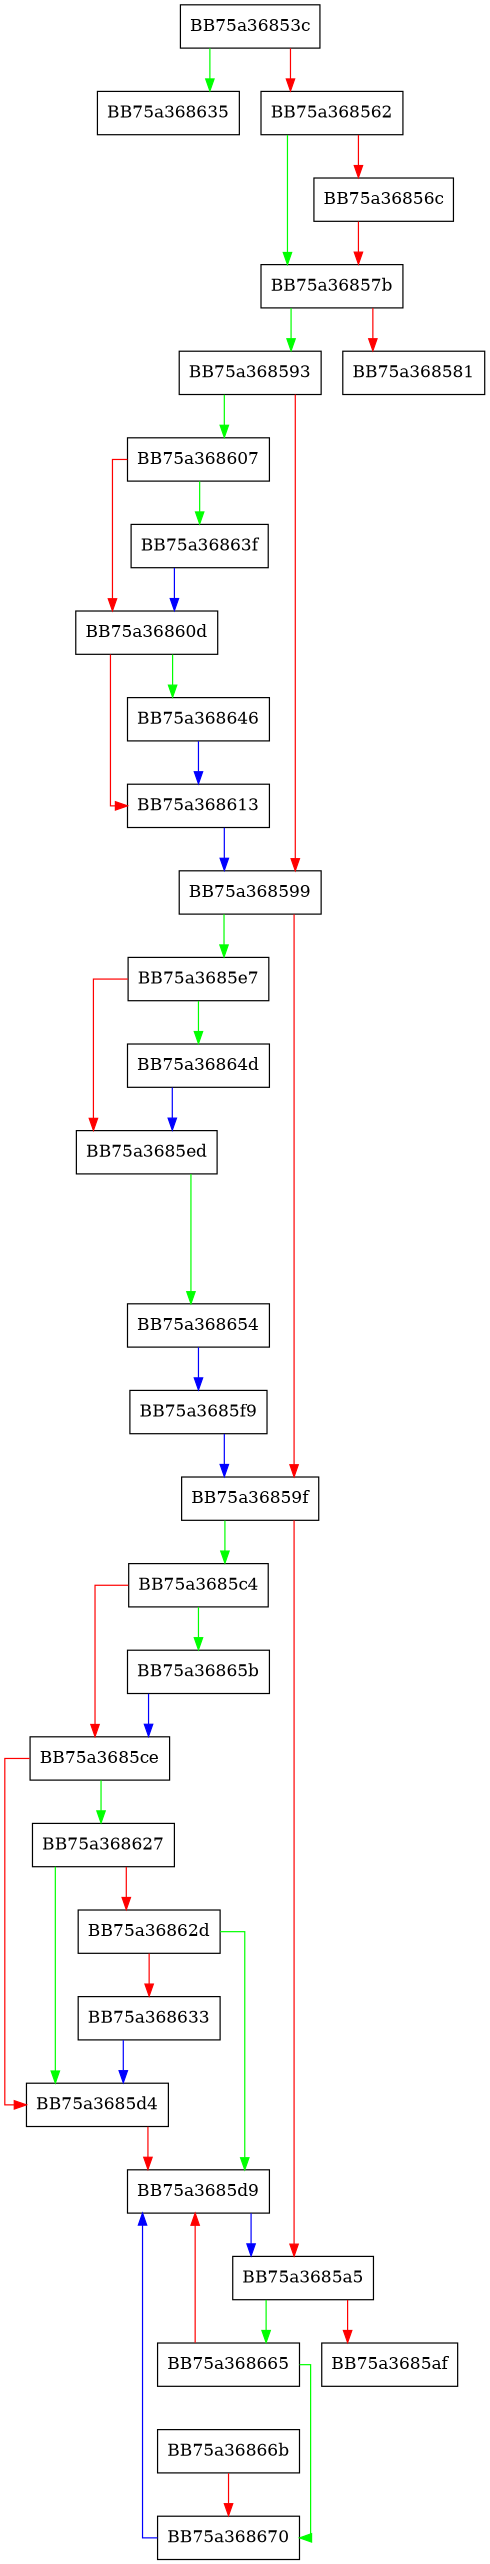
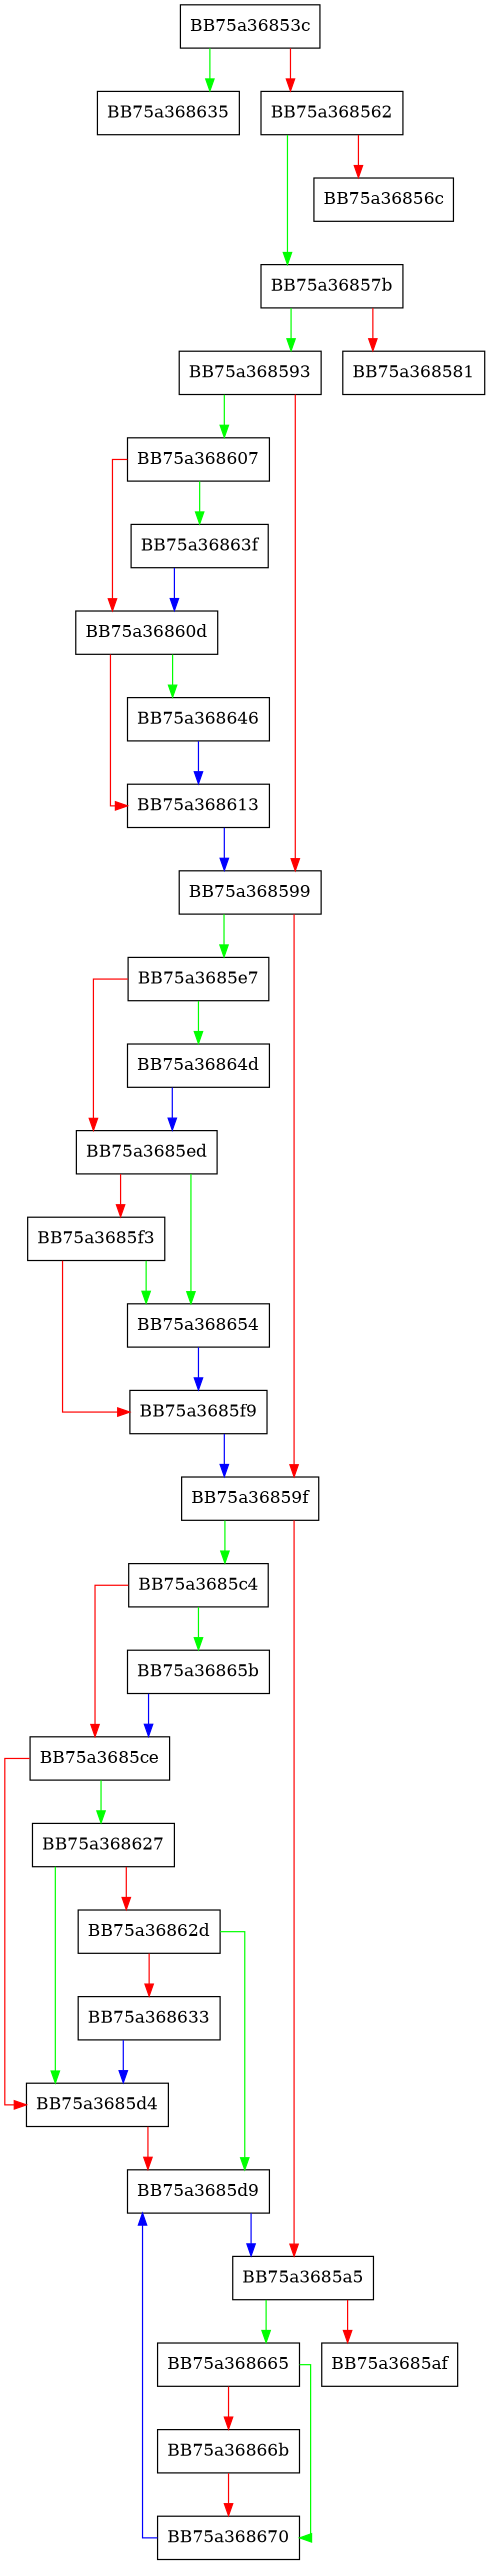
edge "BB75a36856c" -> "BB75a36857b": removed
node "BB75a3685f3": added
edge "BB75a368665" -> "BB75a3685d9": now "BB75a368665" -> "BB75a36866b"
